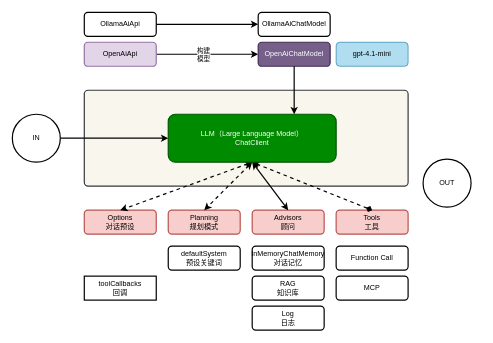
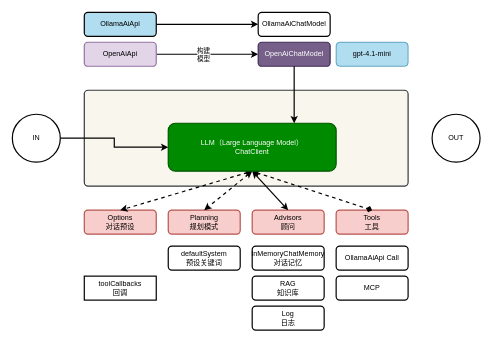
node "OllamaAiApi": fillcolor #ffffff -> #b1ddf0
node "LLM（Large Language Model） ChatClient": moved (252, 138) -> (252, 147)
node "OUT": moved (447, 183) -> (456, 138)
node "Function Call": label "Function Call" -> "OllamaAiApi Call"
